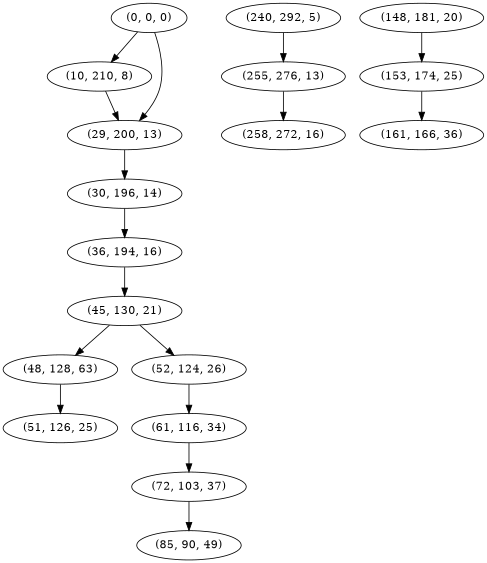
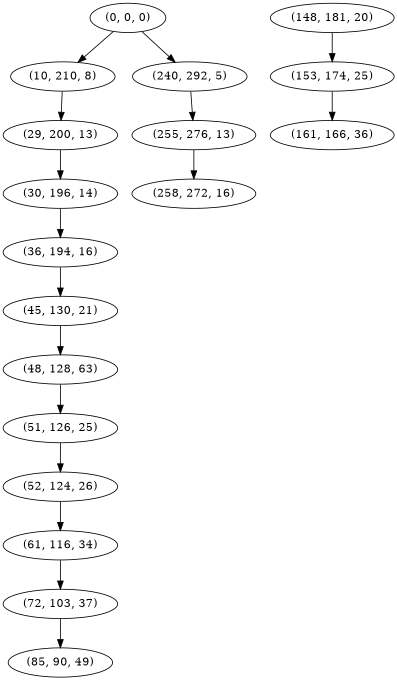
edge "(0, 0, 0)" -> "(29, 200, 13)": now "(0, 0, 0)" -> "(240, 292, 5)"
edge "(45, 130, 21)" -> "(52, 124, 26)": now "(51, 126, 25)" -> "(52, 124, 26)"
